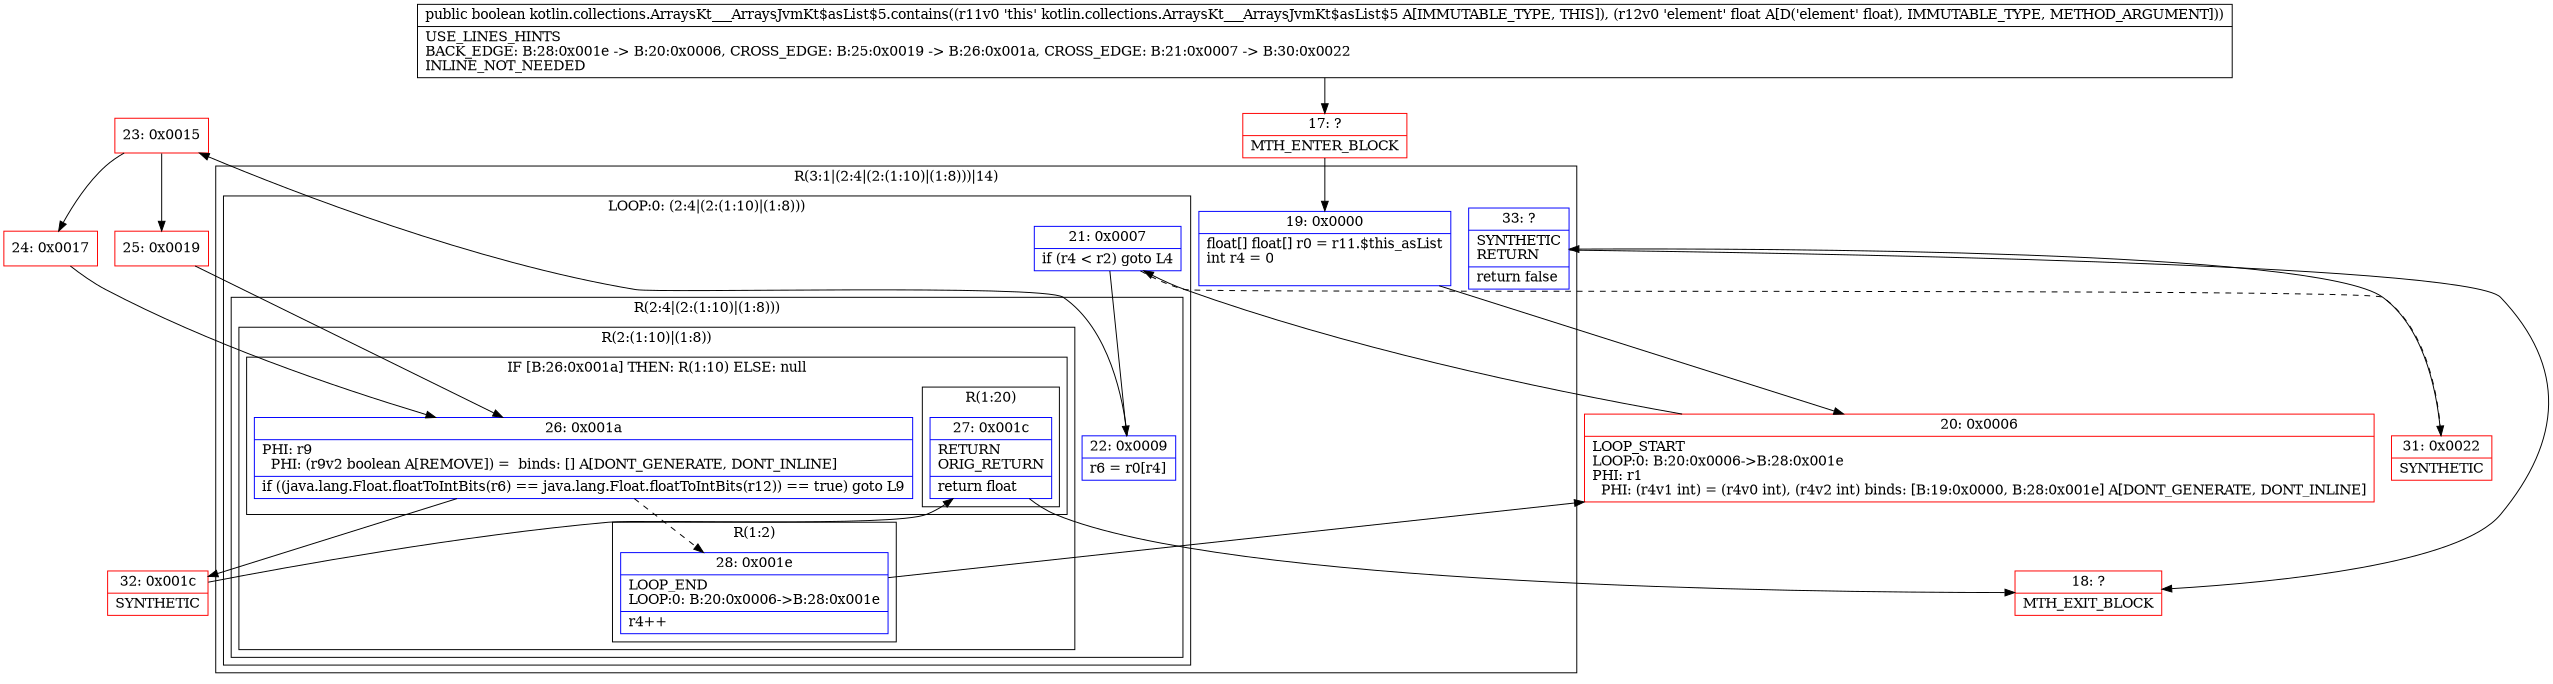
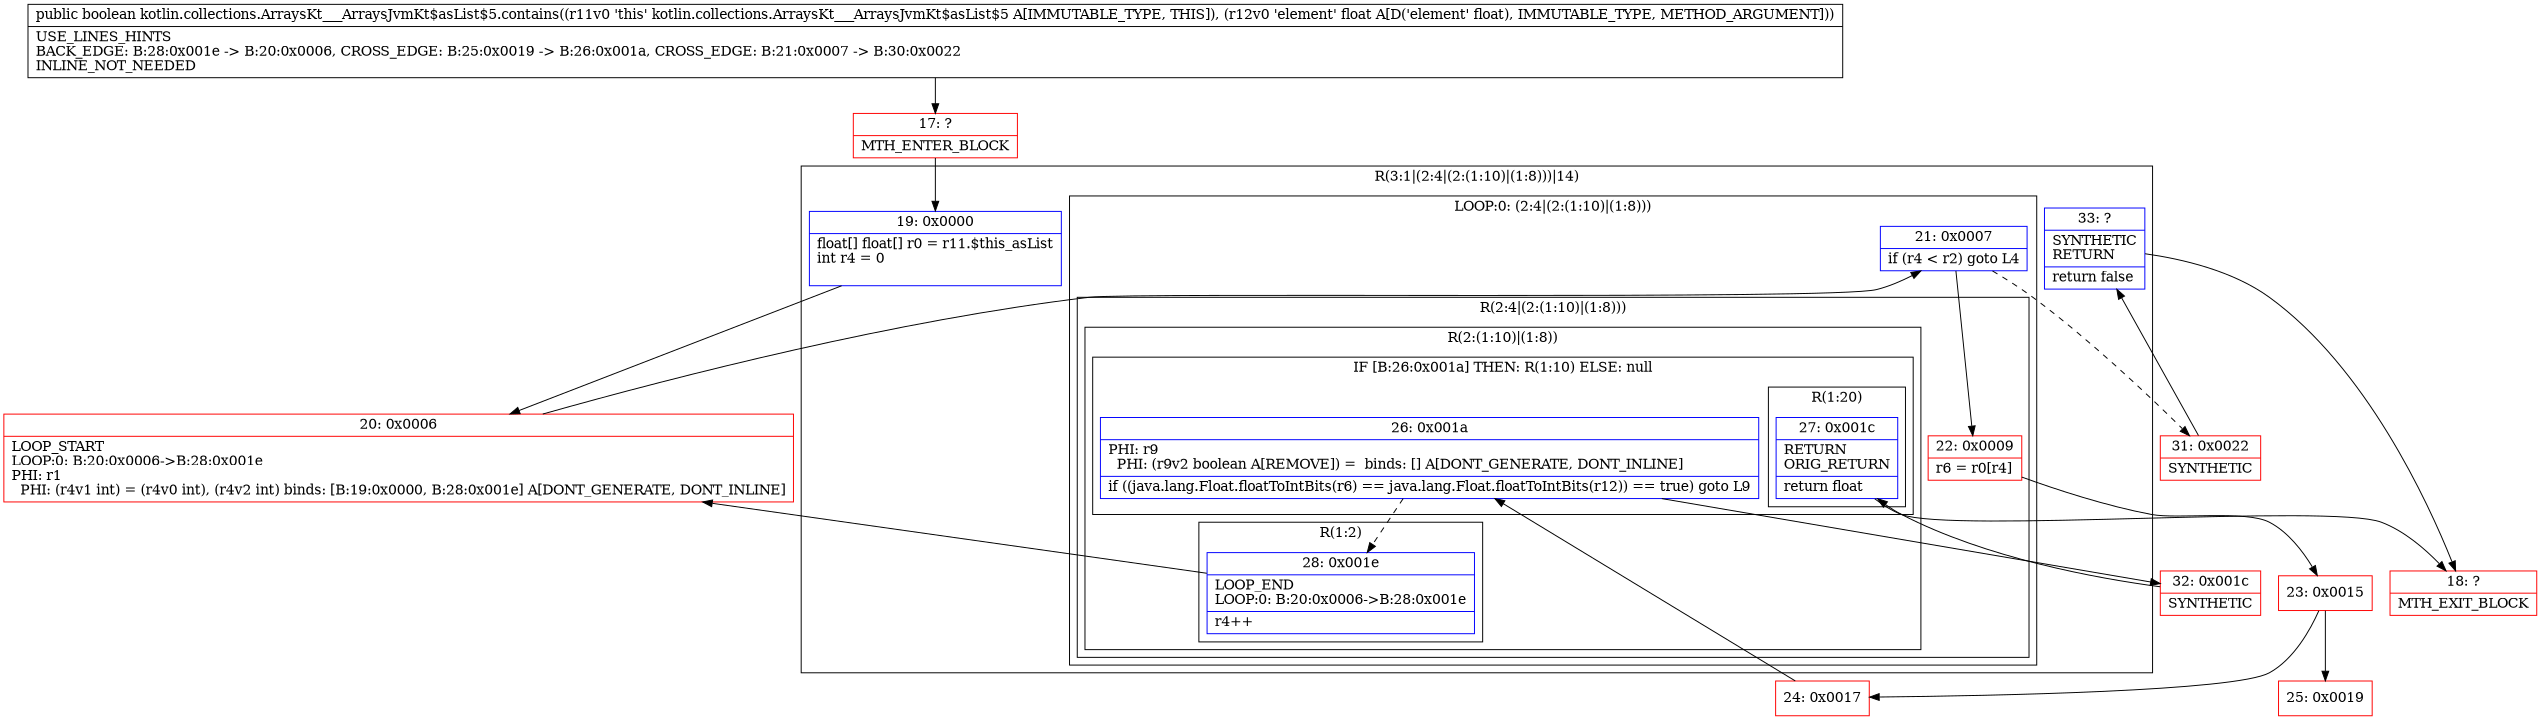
edge "25: 0x0019" -> "26: 0x001a": removed
node "22: 0x0009": color blue -> red
